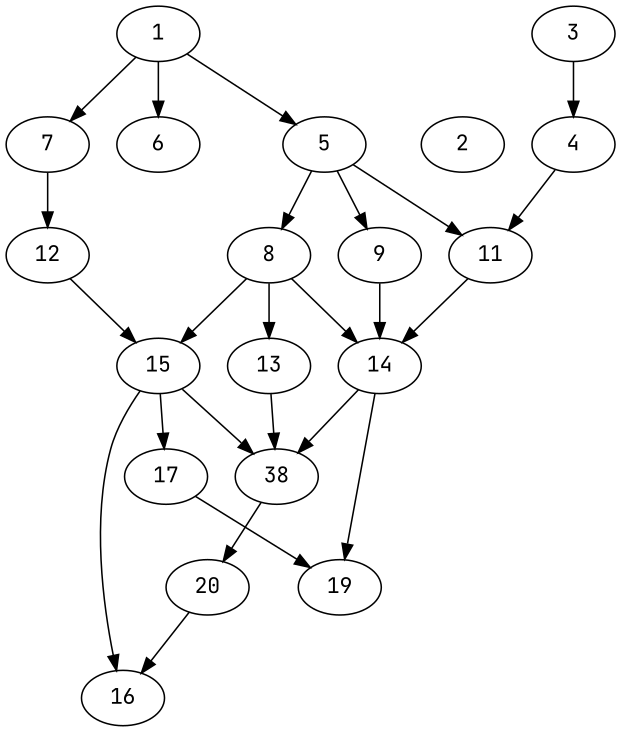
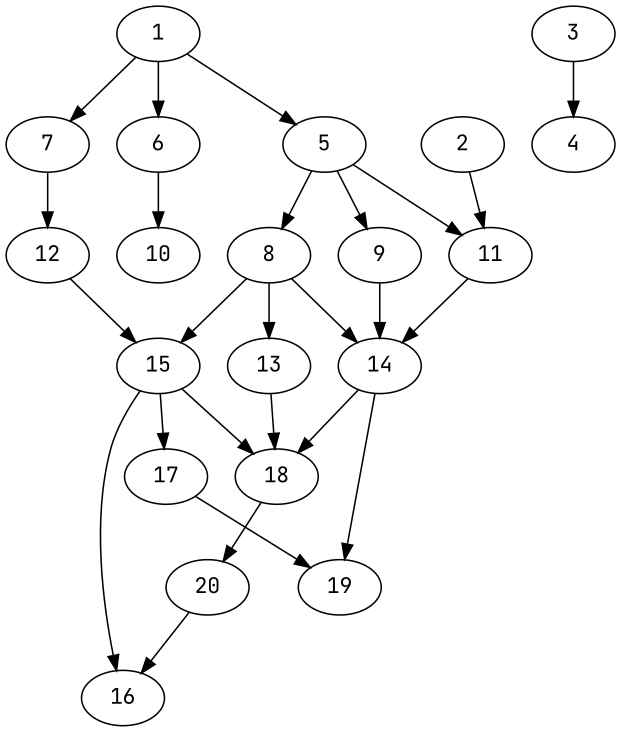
edge "4" -> "11": now "2" -> "11"
node "10": added
node "38": label "38" -> "18"
